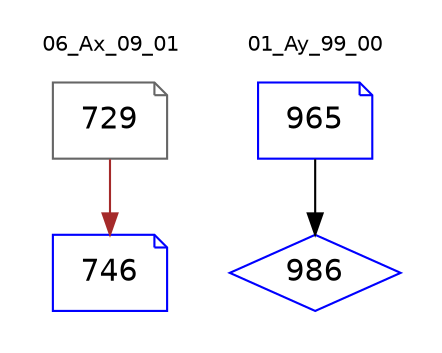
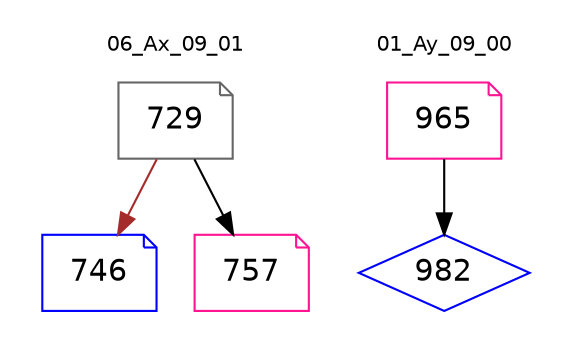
cluster "01_Ay_99_00": label "01_Ay_99_00" -> "01_Ay_09_00"
node "965": color blue -> deeppink
node "757": added
node "986": label "986" -> "982"
